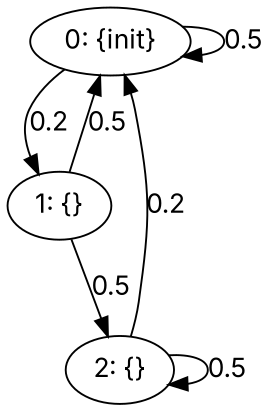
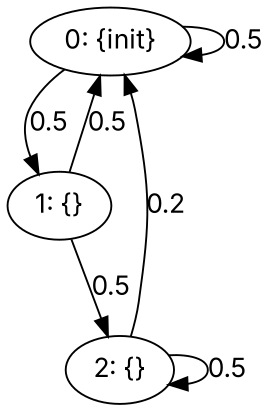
edge "0: {init}" -> "1: {}": label "0.2" -> "0.5"
